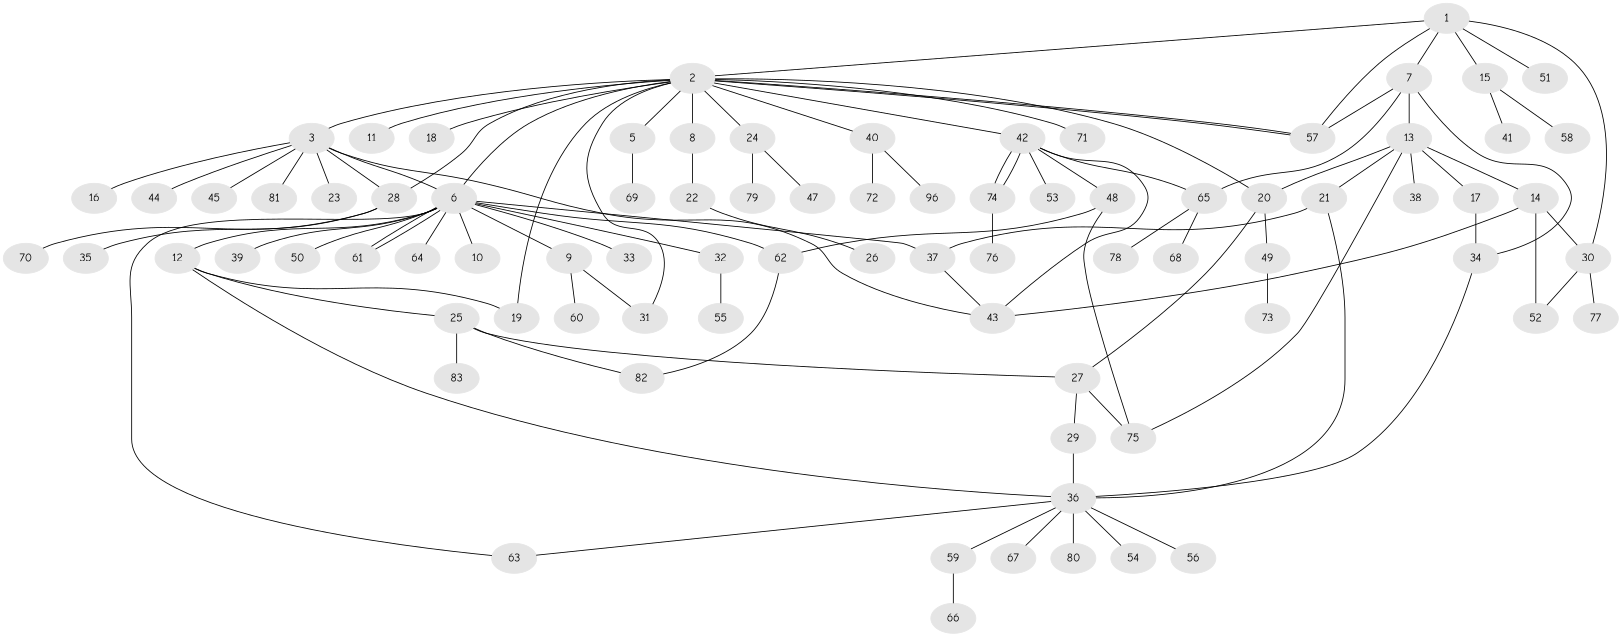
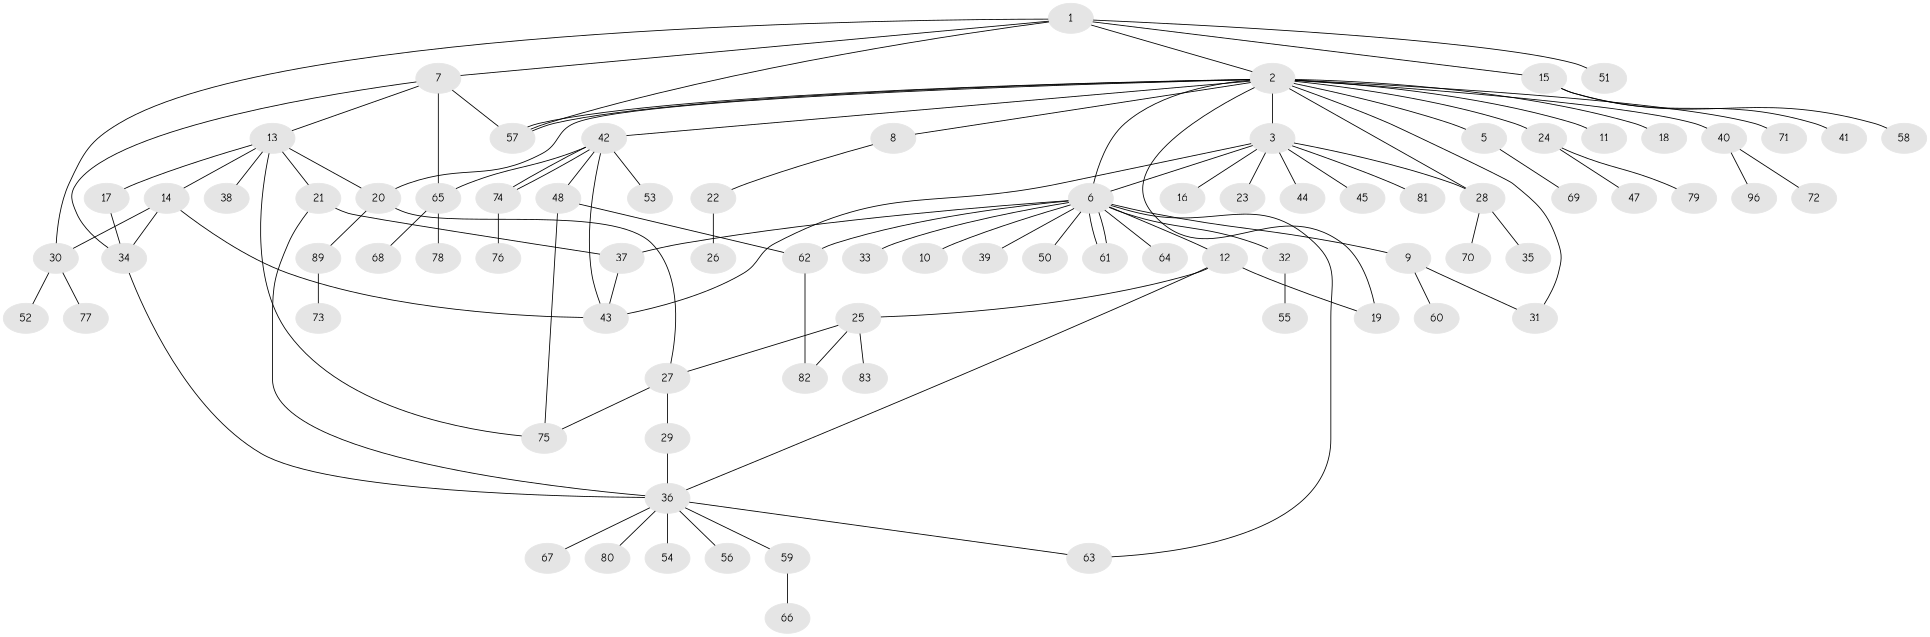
node "49": label "49" -> "89"
edge "14" -- "52": now "14" -- "34"
